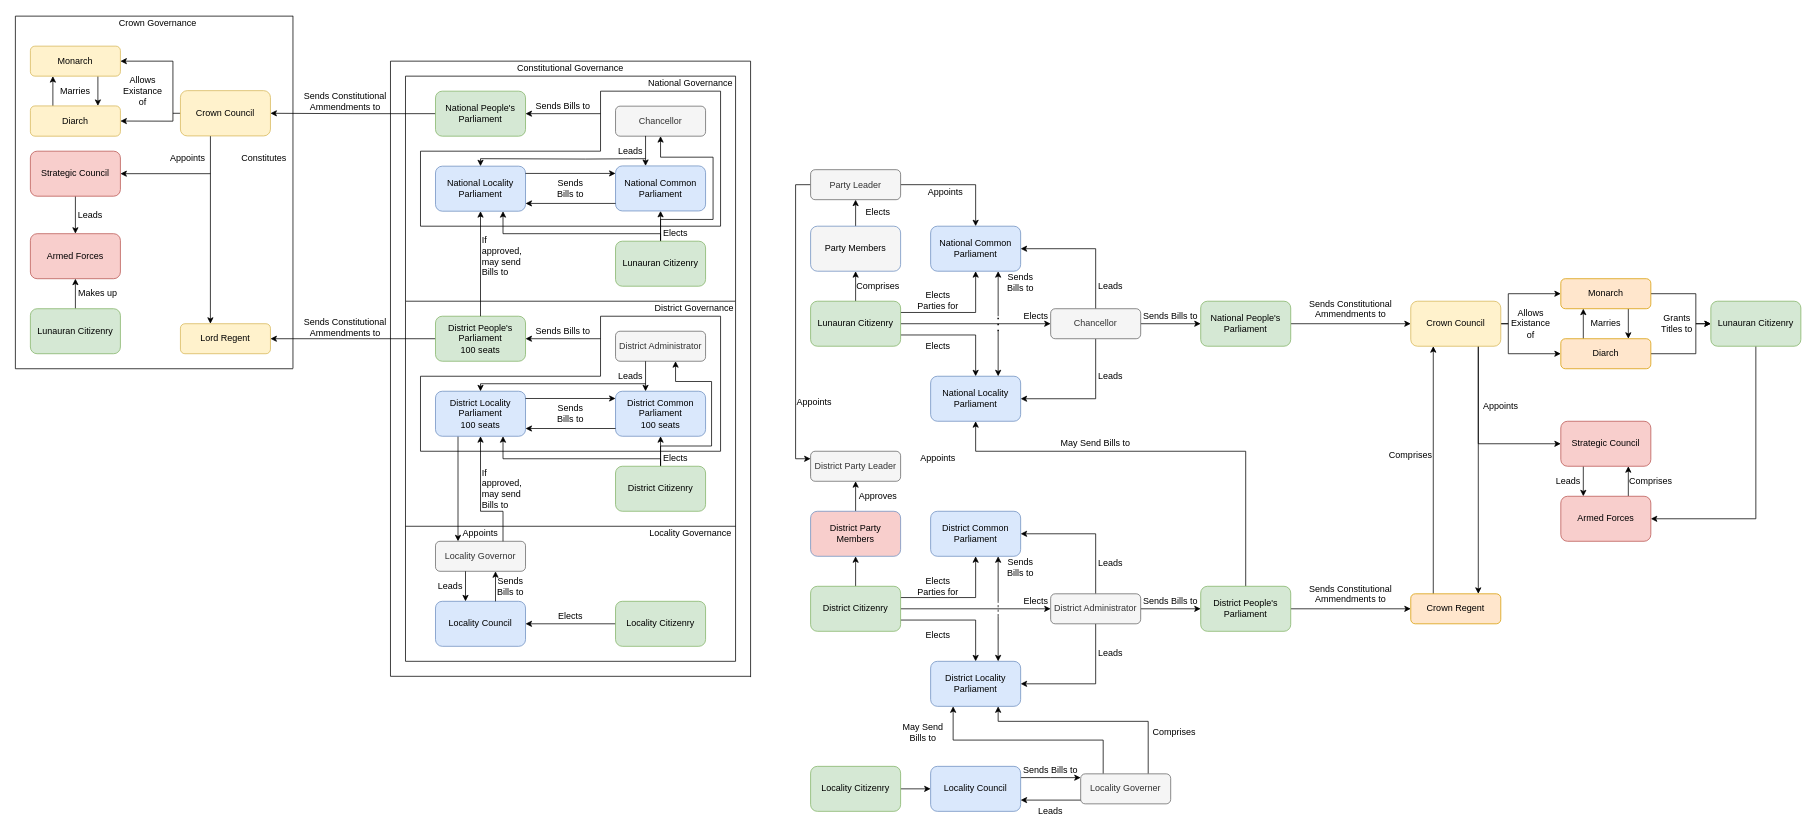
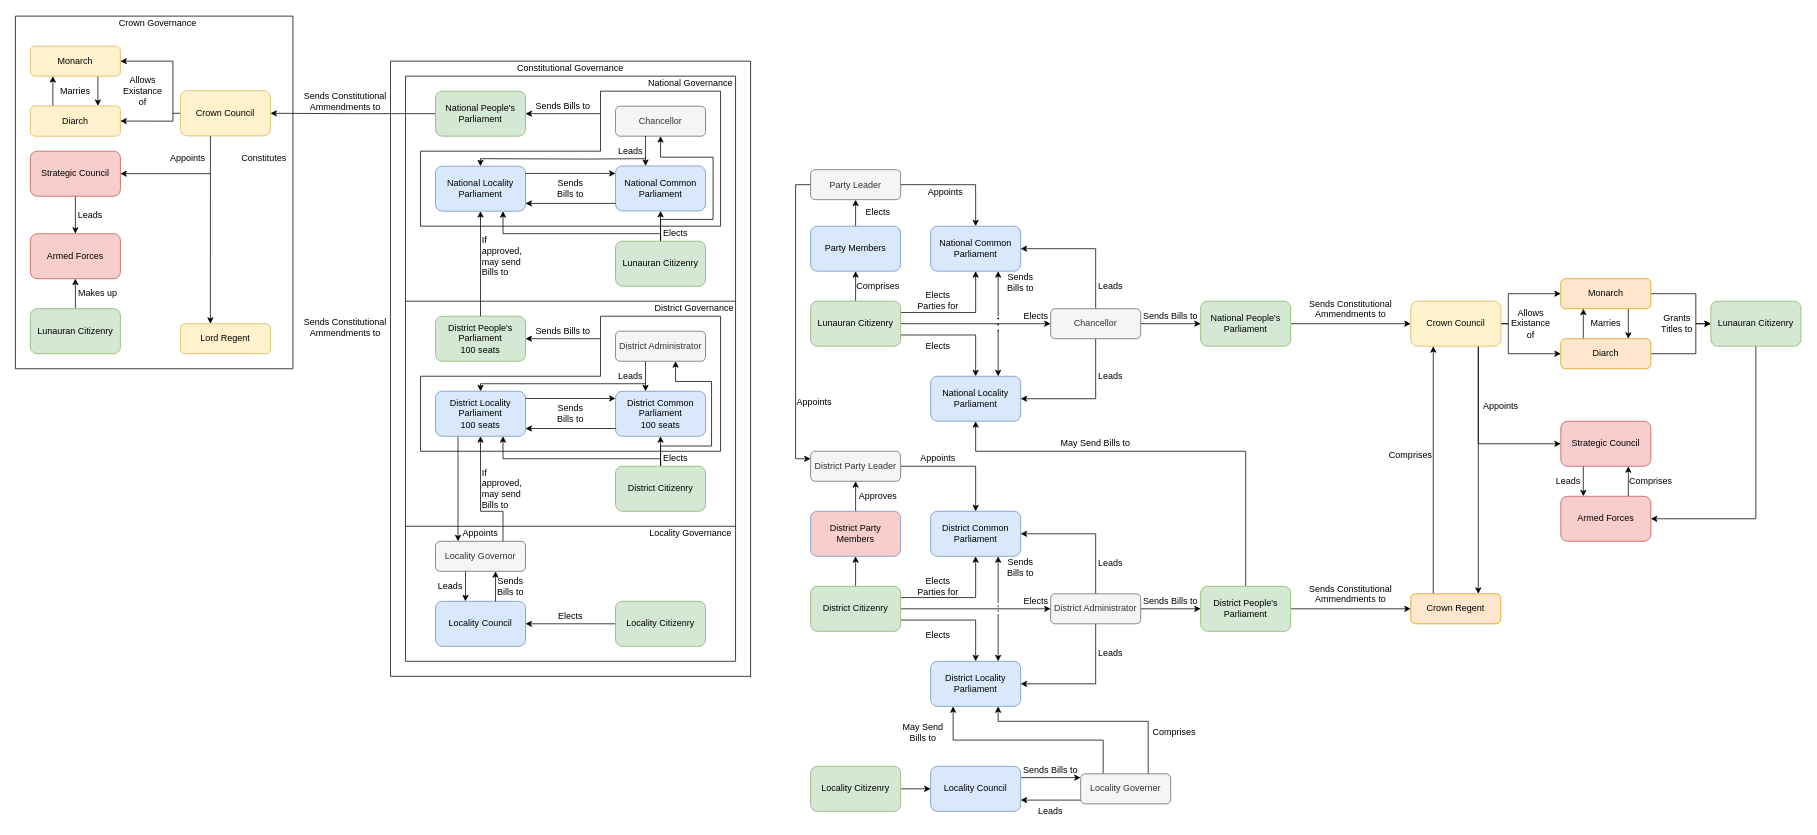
node "Party Members": fillcolor #f5f5f5 -> #dae8fc
edge "District People's Parliament 100 seats" -> "Lord Regent": removed
edge "District Party Leader" -> "District Common Parliament": added
